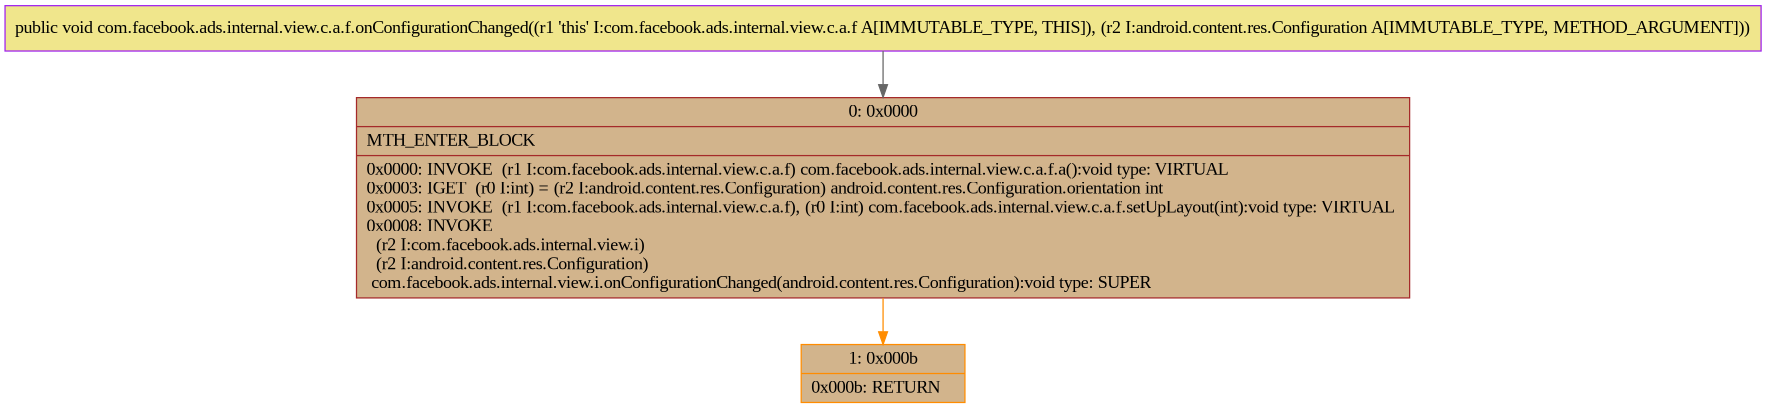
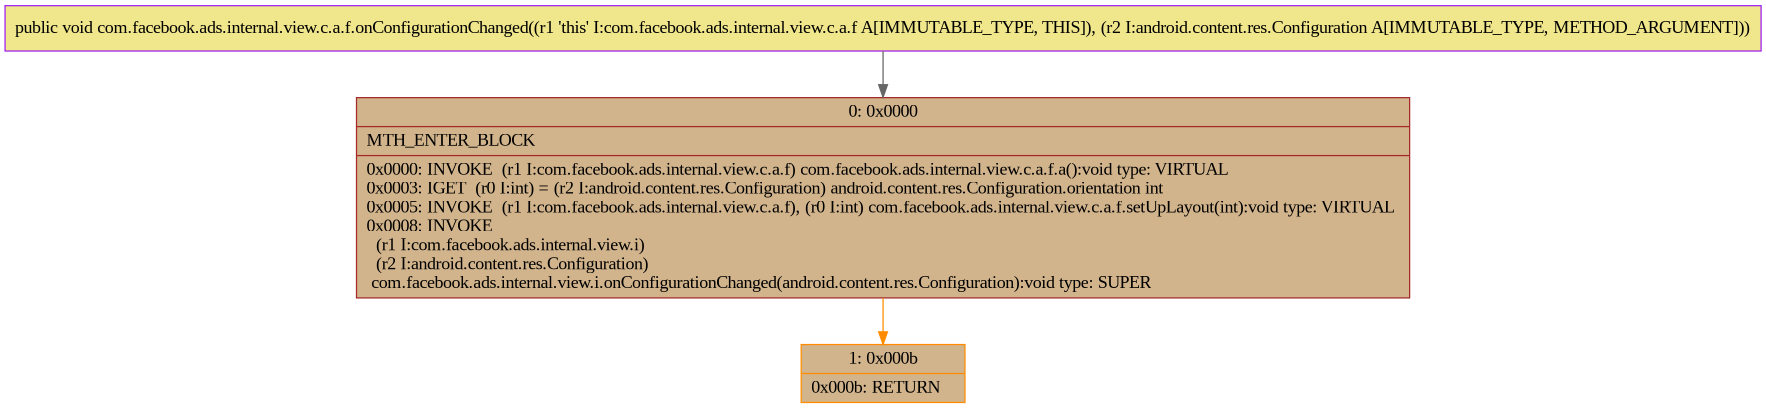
node "0: 0x0000": text "(r2 I:com.facebook.ads.internal.view.i)" -> "(r1 I:com.facebook.ads.internal.view.i)"
